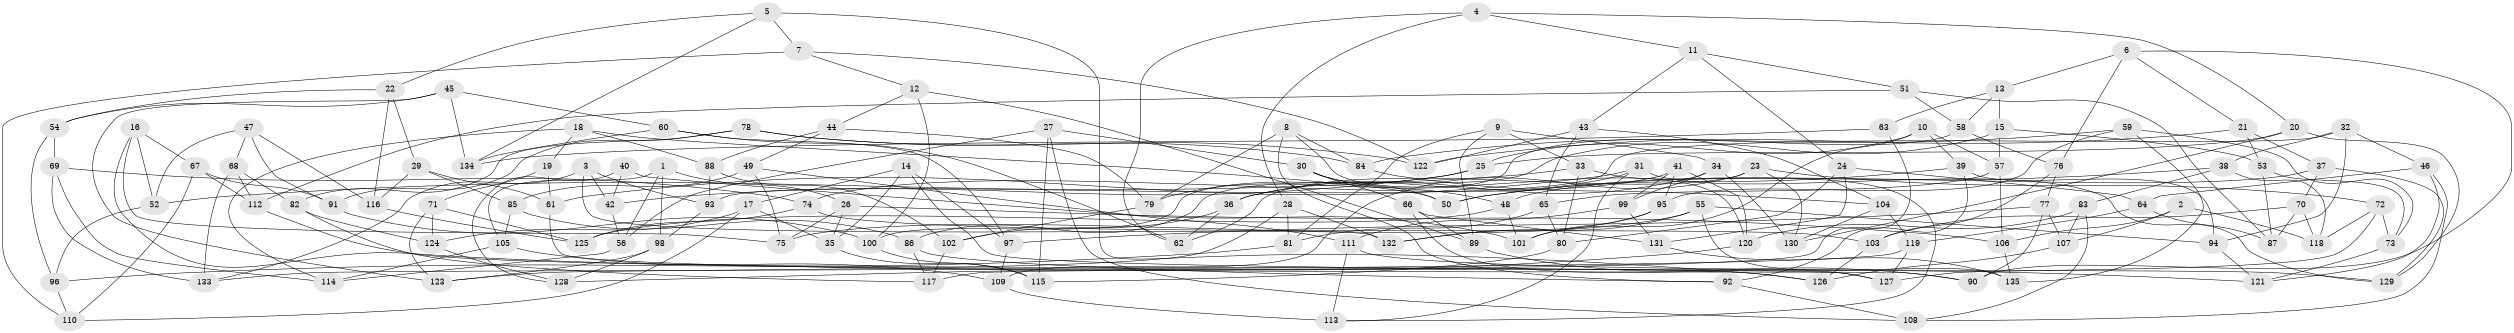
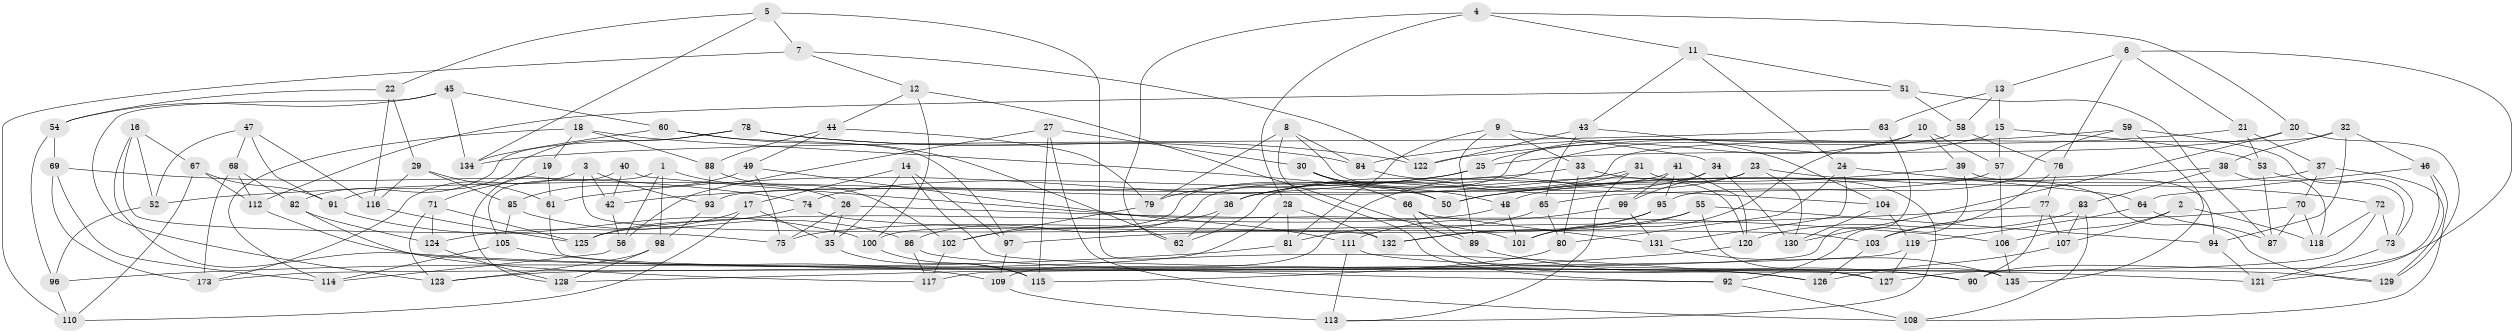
node "133": label "133" -> "173"
